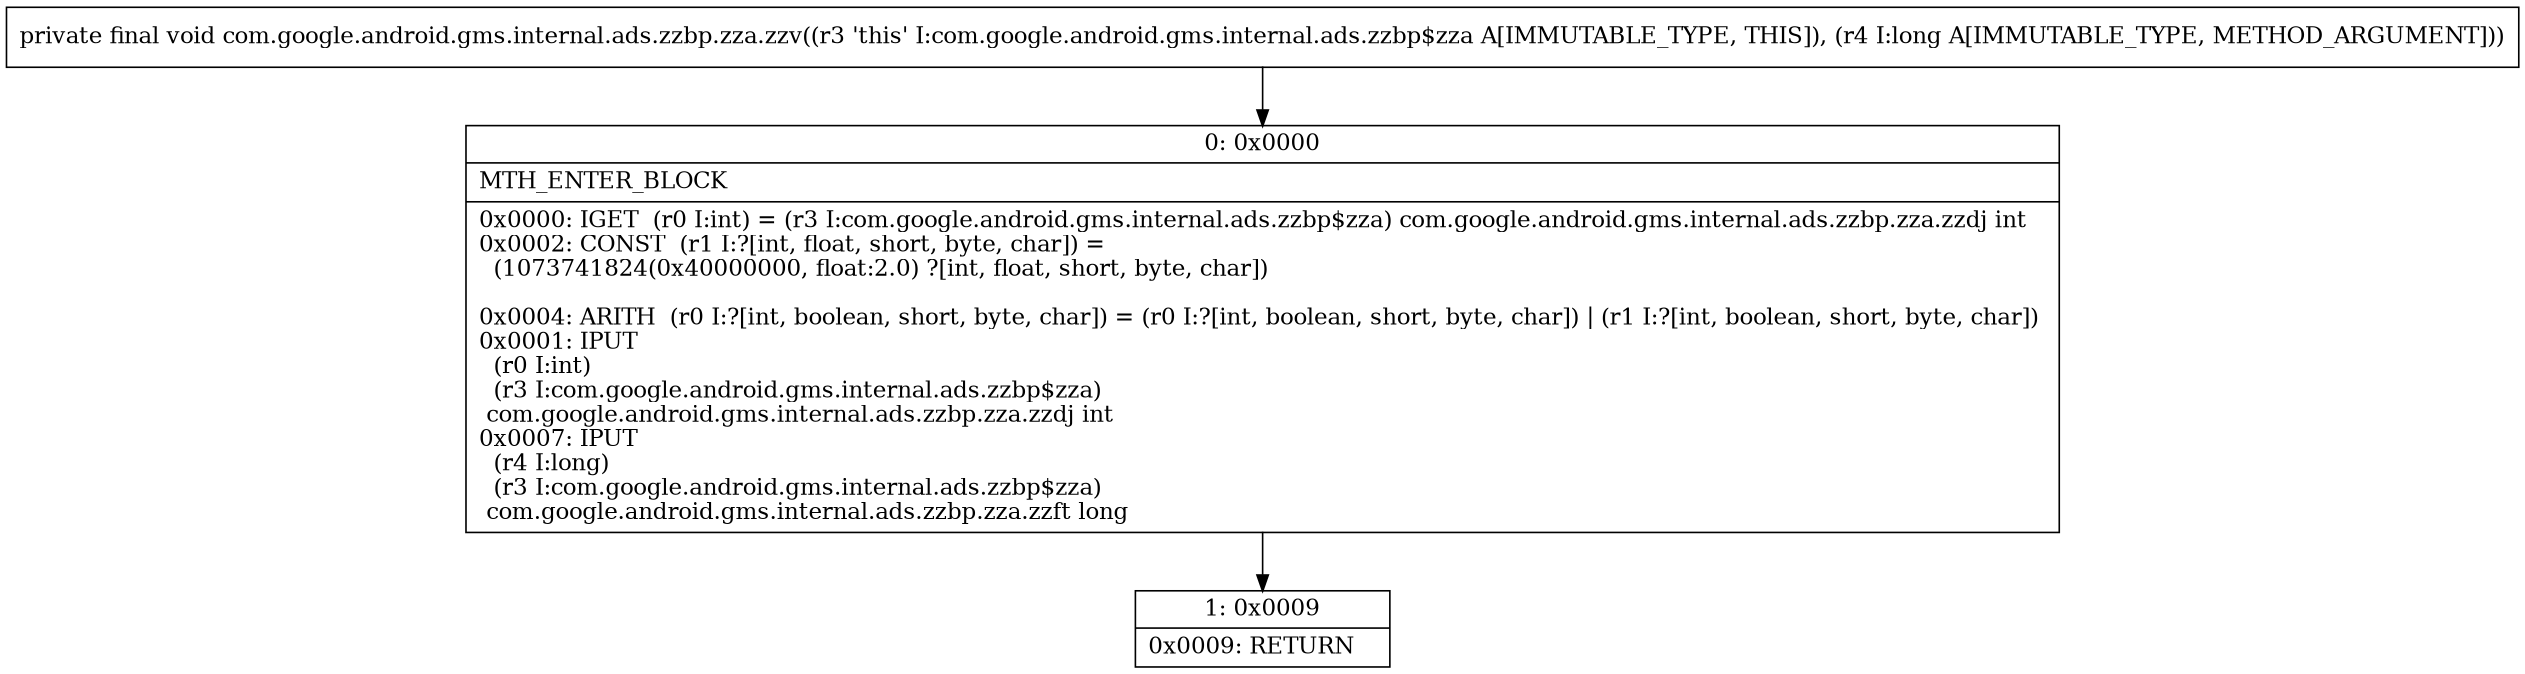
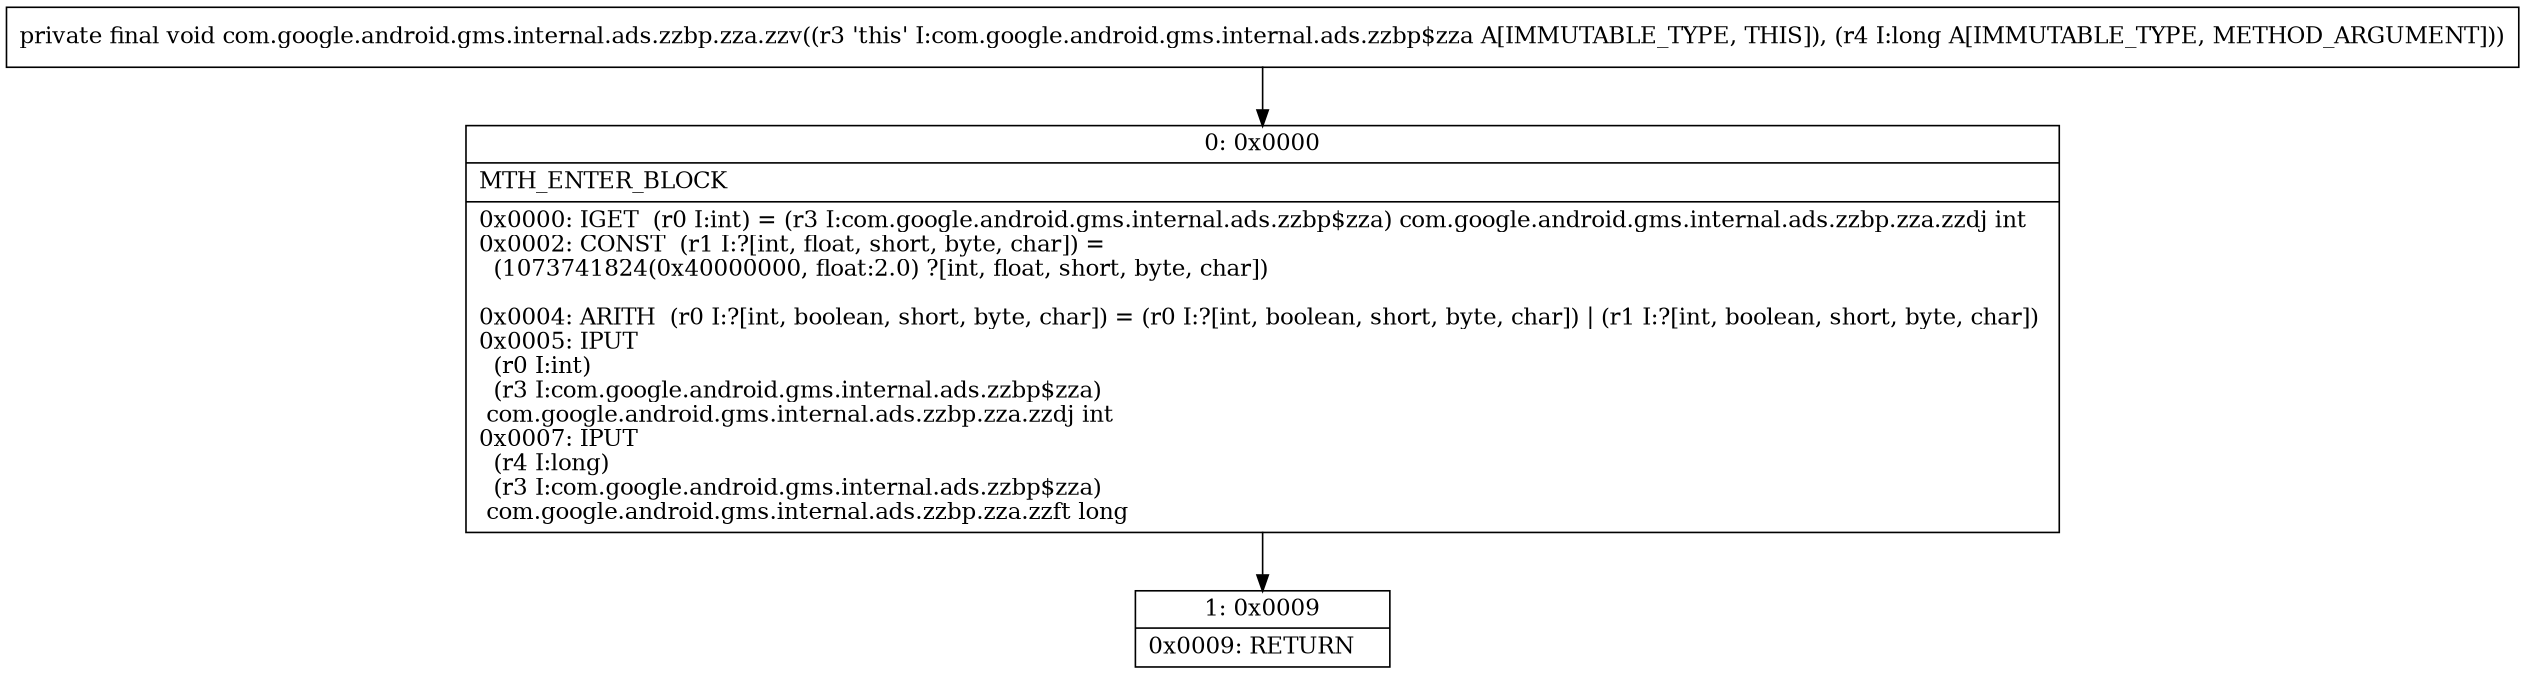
node "0: 0x0000": text "0x0001: IPUT" -> "0x0005: IPUT"
